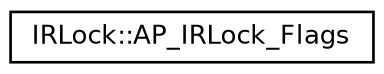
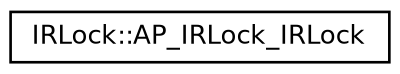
node "IRLock::AP_IRLock_Flags": label "IRLock::AP_IRLock_Flags" -> "IRLock::AP_IRLock_IRLock"
